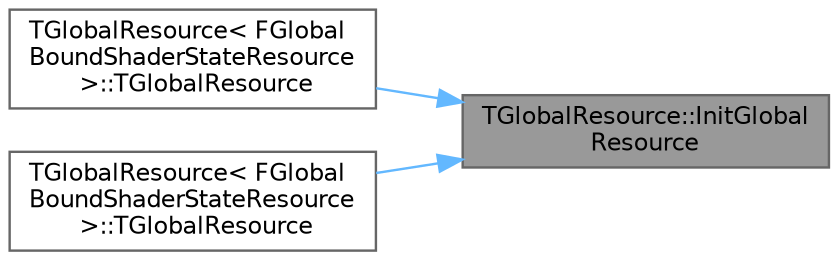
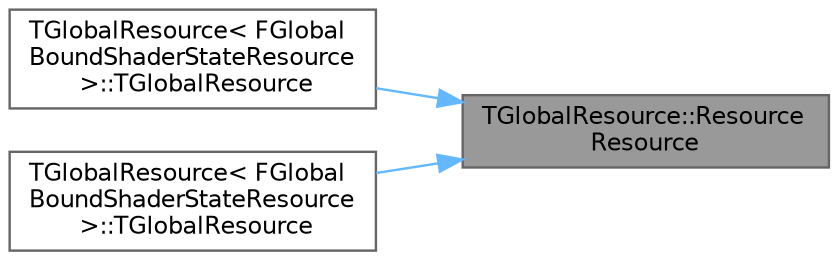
node "TGlobalResource::InitGlobal Resource": label "TGlobalResource::InitGlobal Resource" -> "TGlobalResource::Resource Resource"
